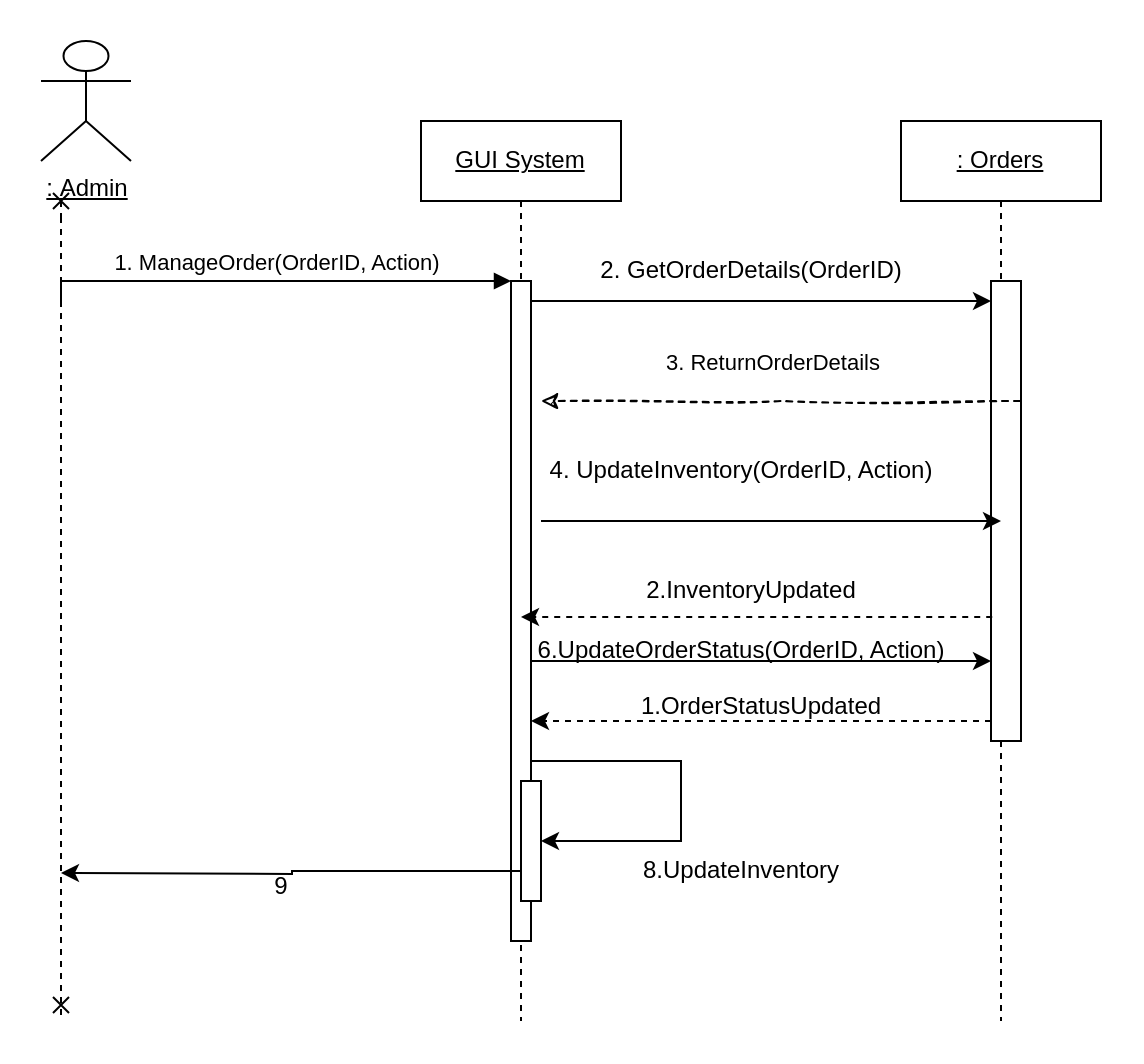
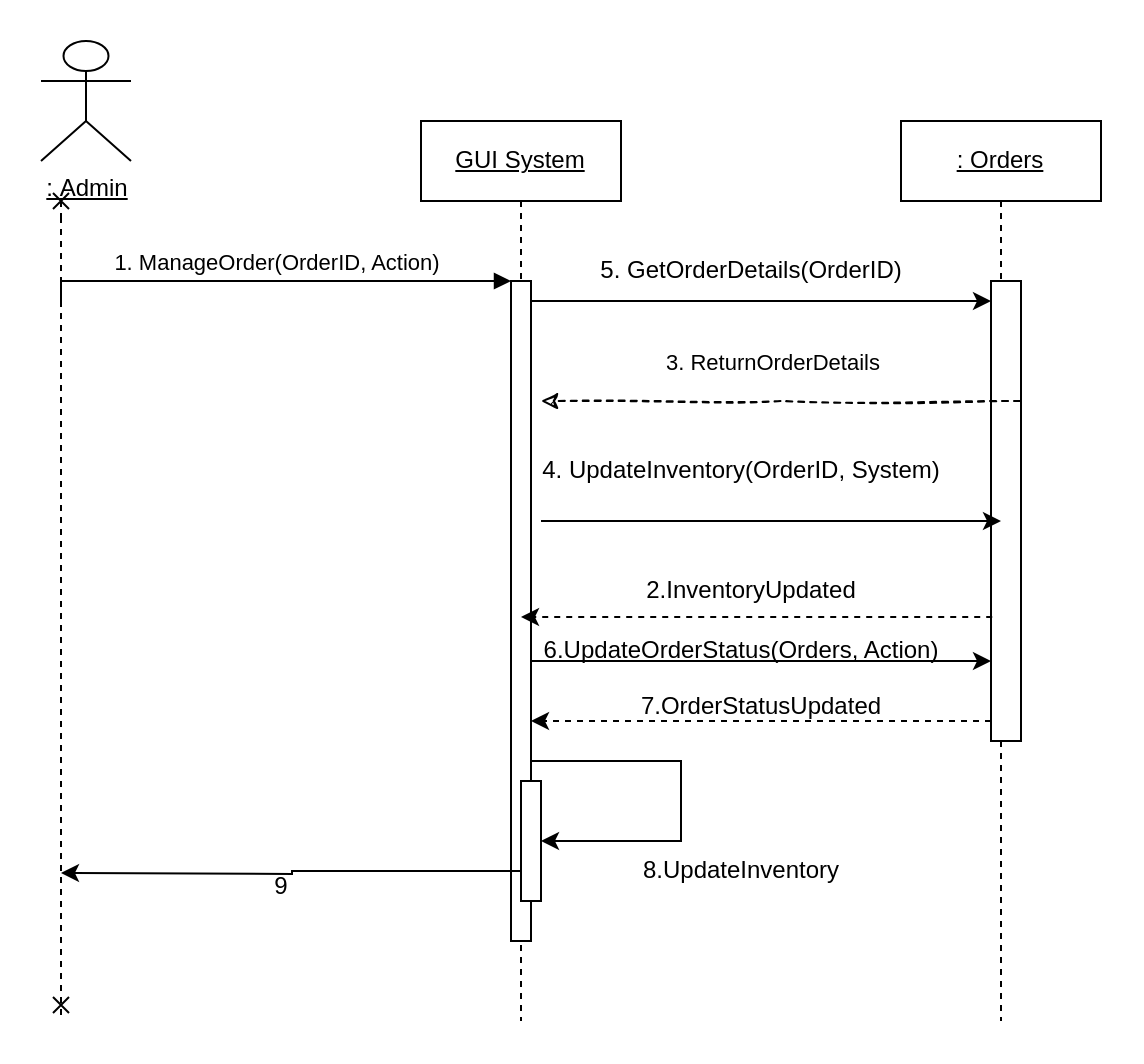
node "2. GetOrderDetails(OrderID)": label "2. GetOrderDetails(OrderID)" -> "5. GetOrderDetails(OrderID)"
node "4. UpdateInventory(OrderID, Action)": label "4. UpdateInventory(OrderID, Action)" -> "4. UpdateInventory(OrderID, System)"
node "6.UpdateOrderStatus(OrderID, Action)": label "6.UpdateOrderStatus(OrderID, Action)" -> "6.UpdateOrderStatus(Orders, Action)"
node "1.OrderStatusUpdated": label "1.OrderStatusUpdated" -> "7.OrderStatusUpdated"
